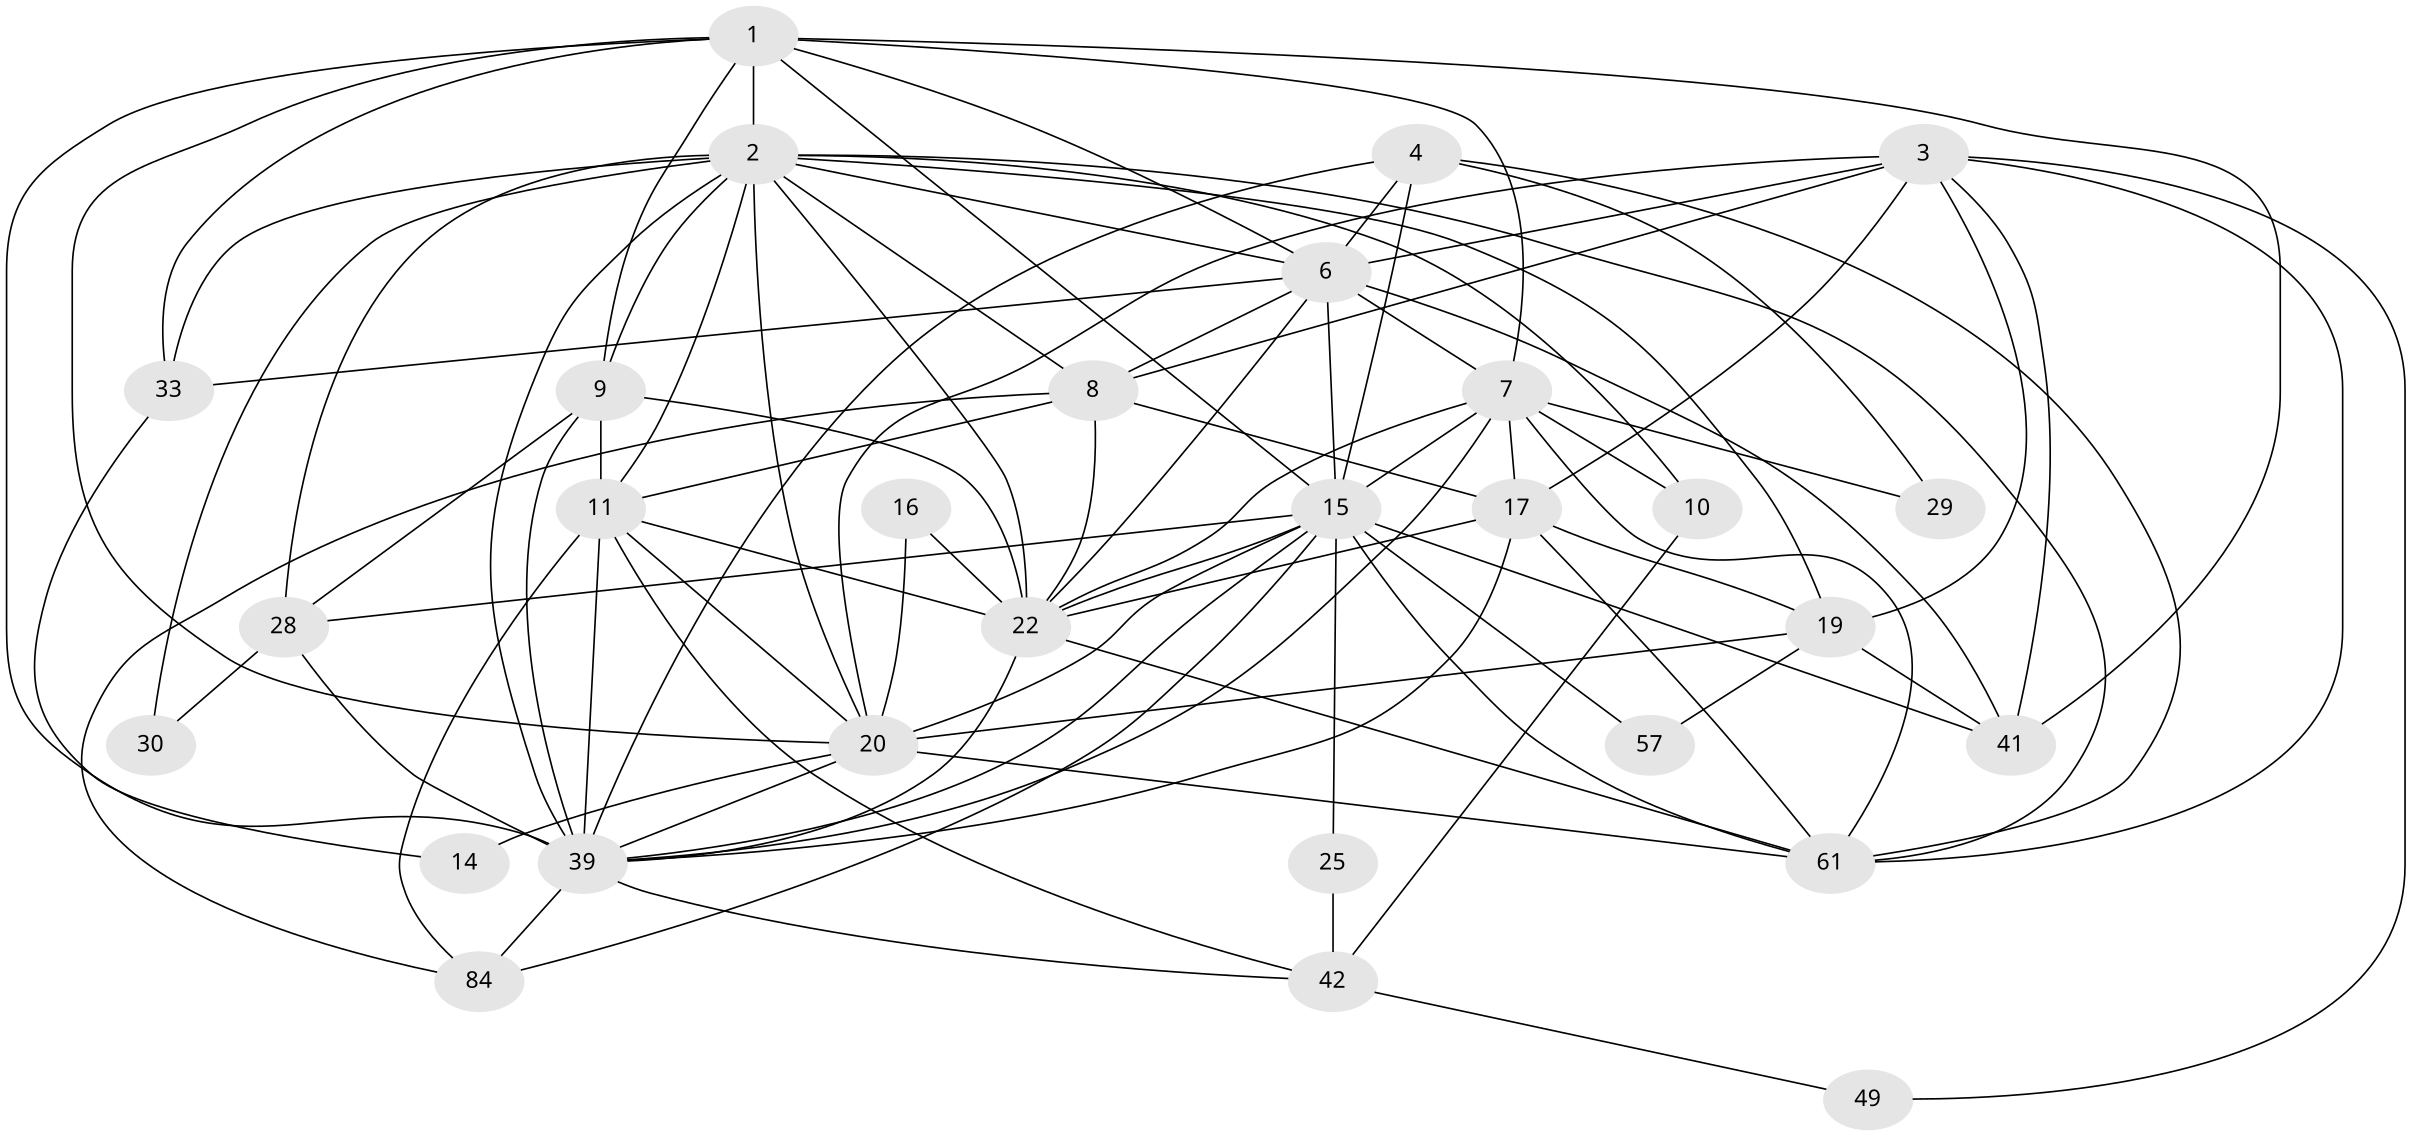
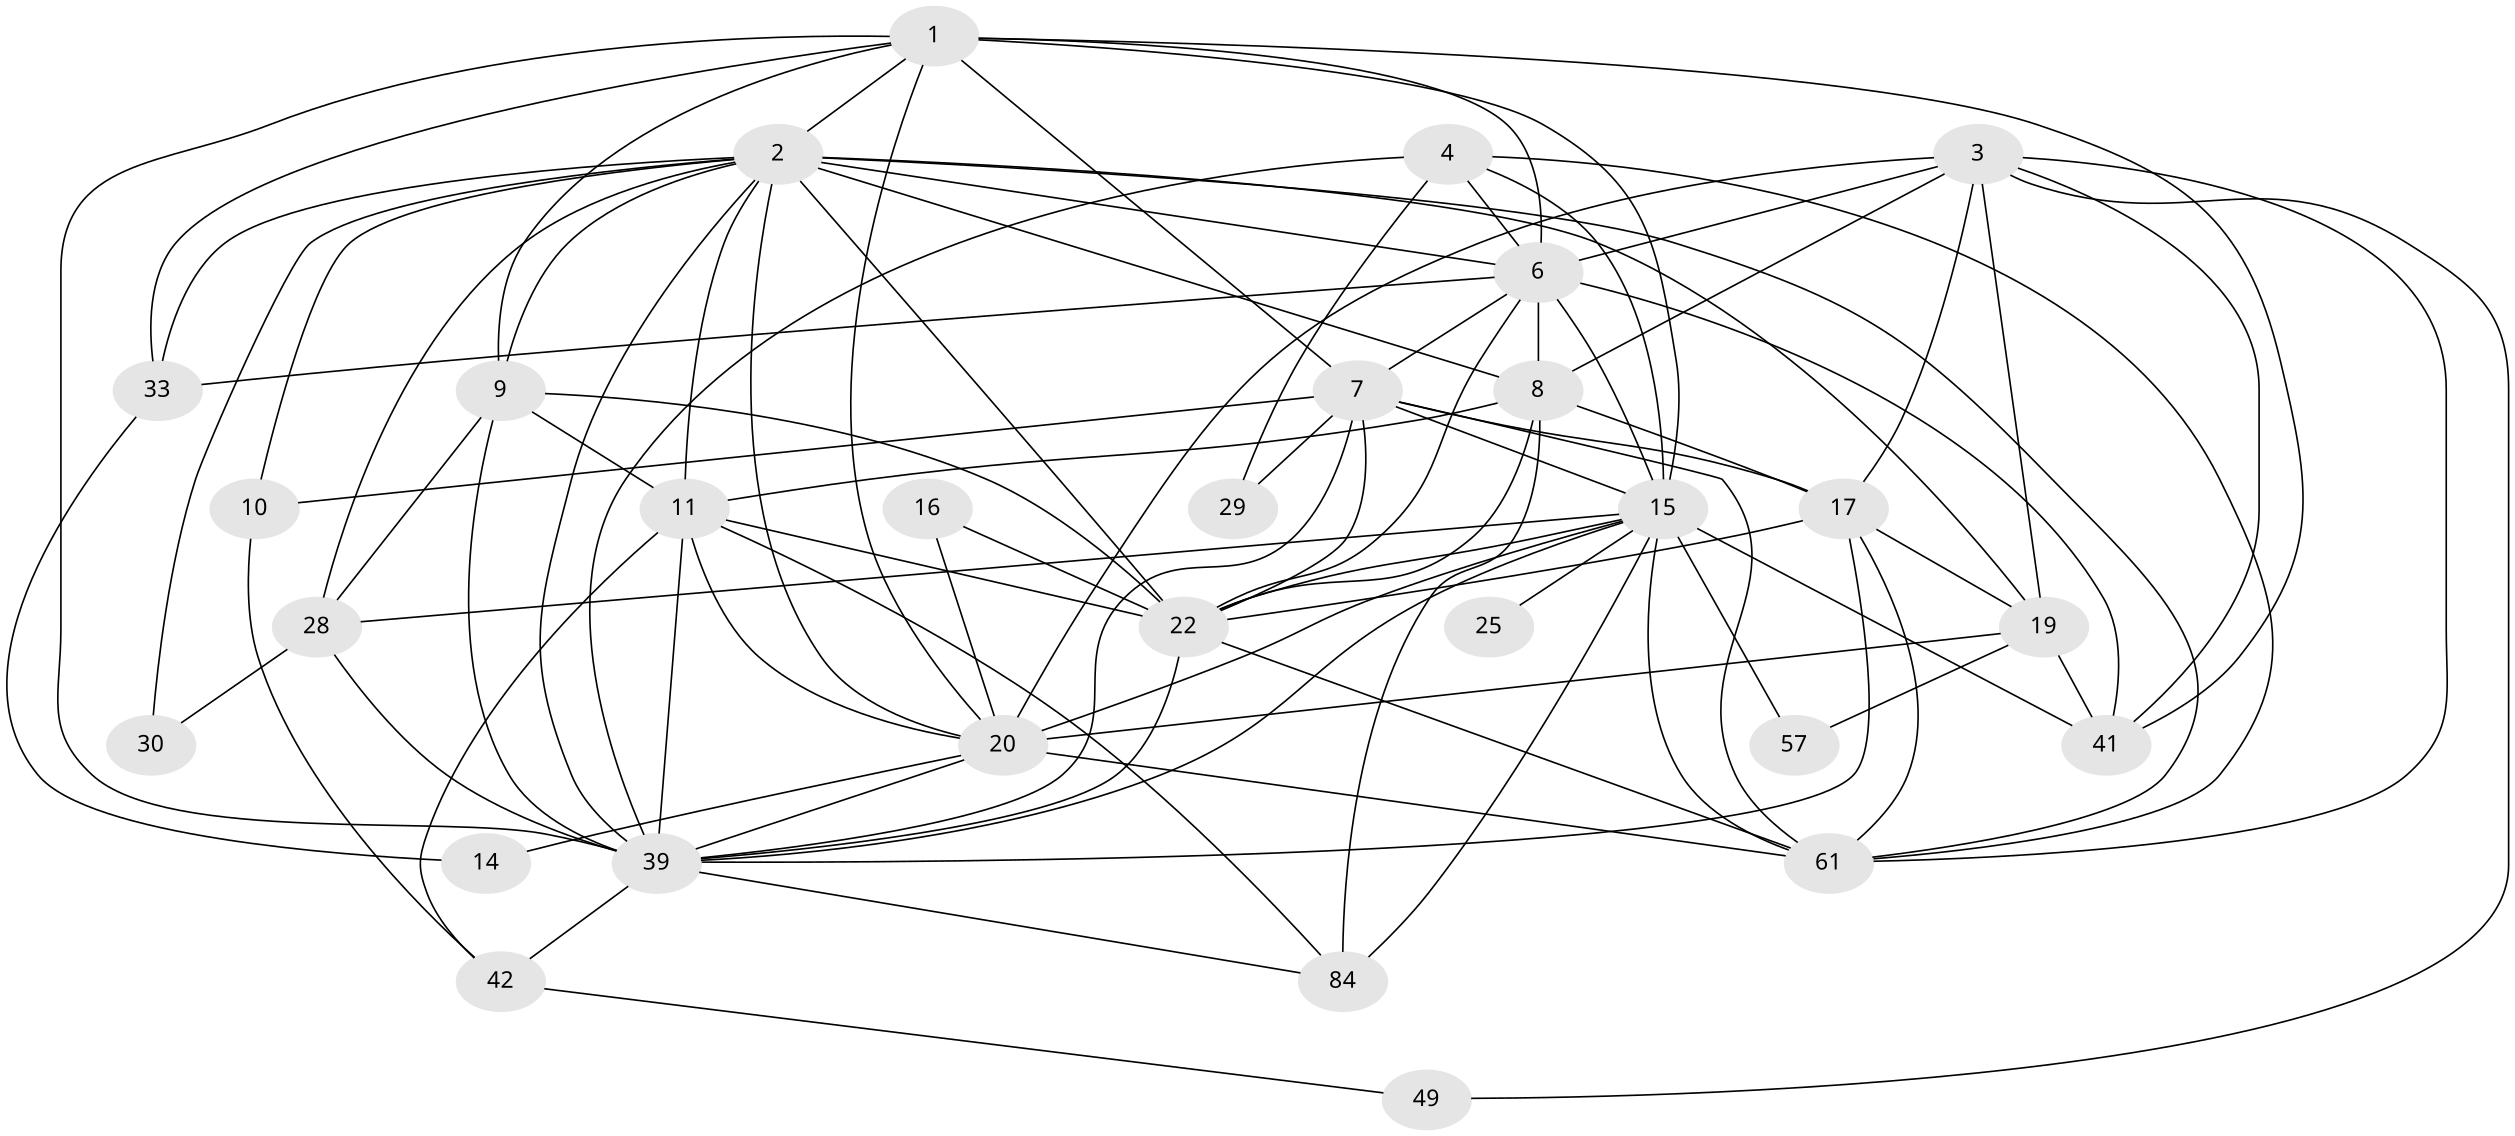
edge "25" -- "42": removed
